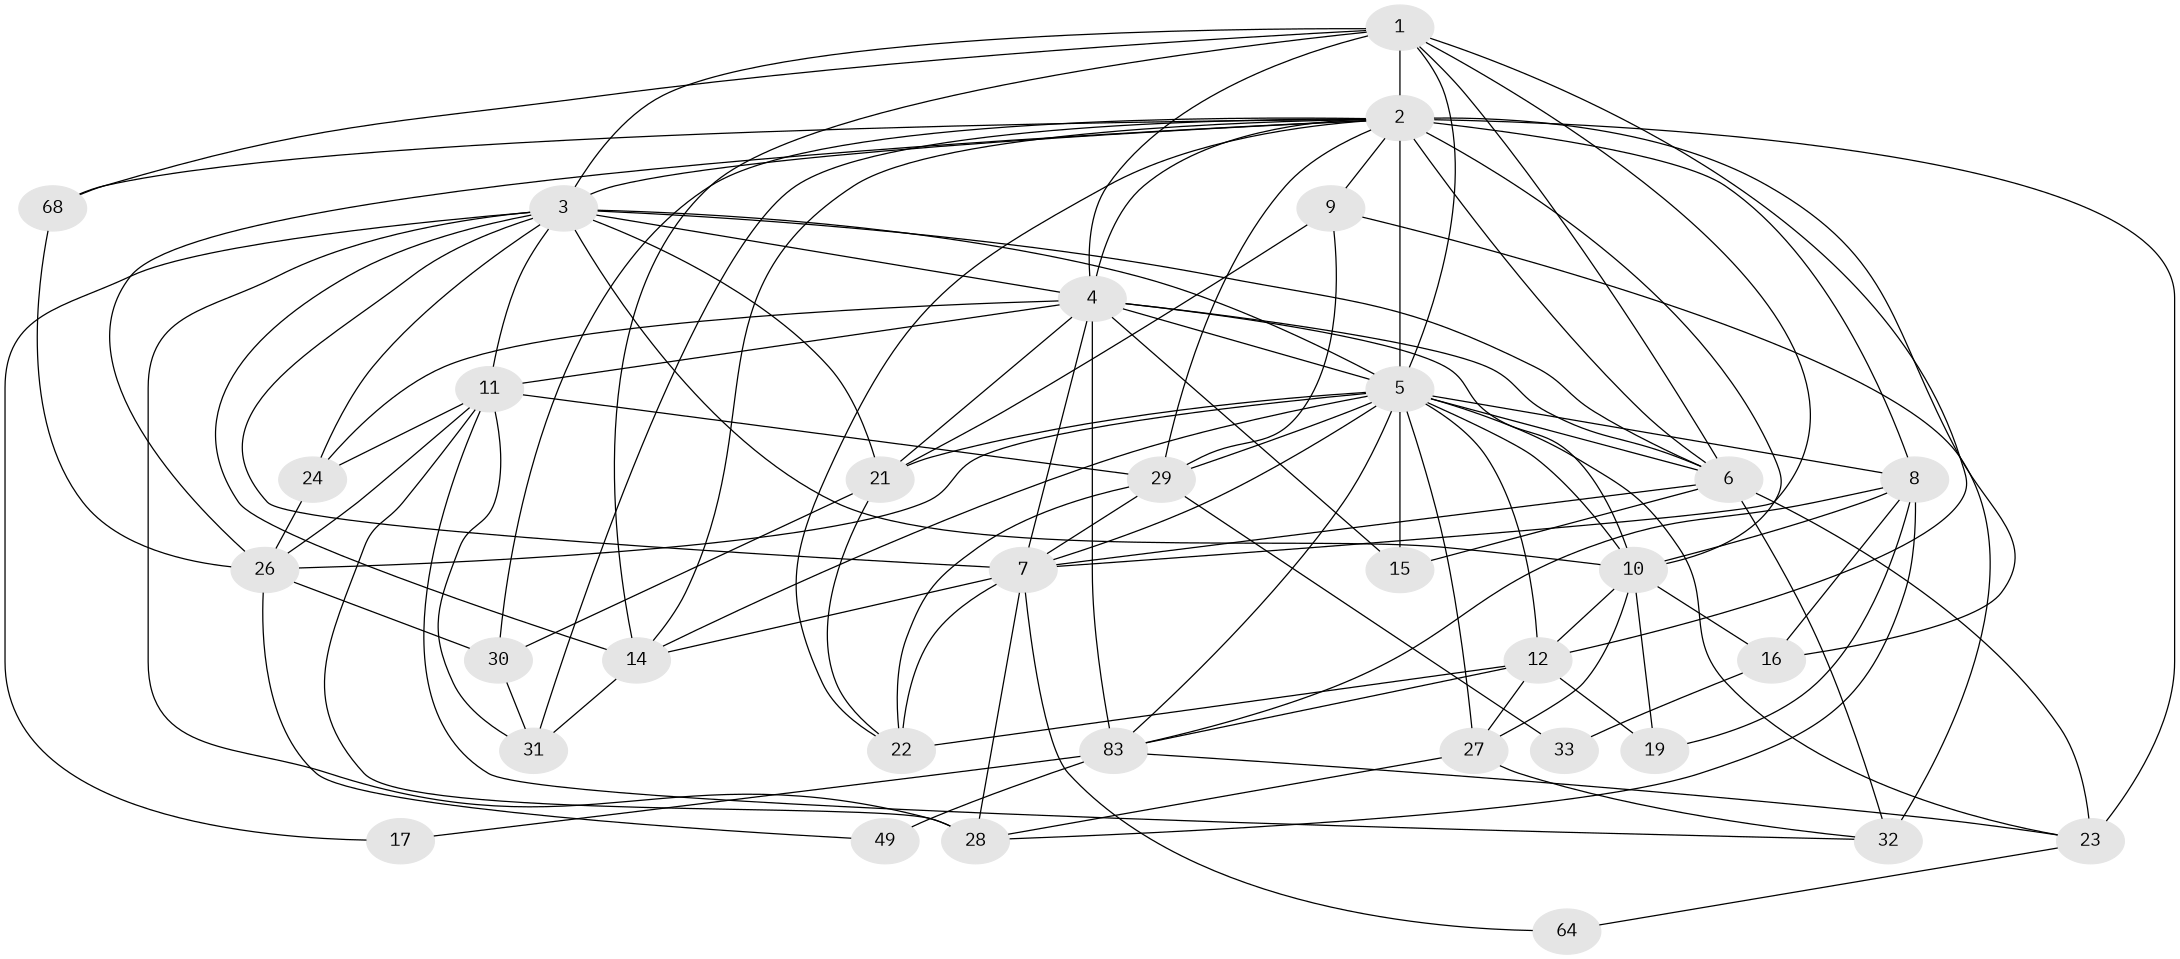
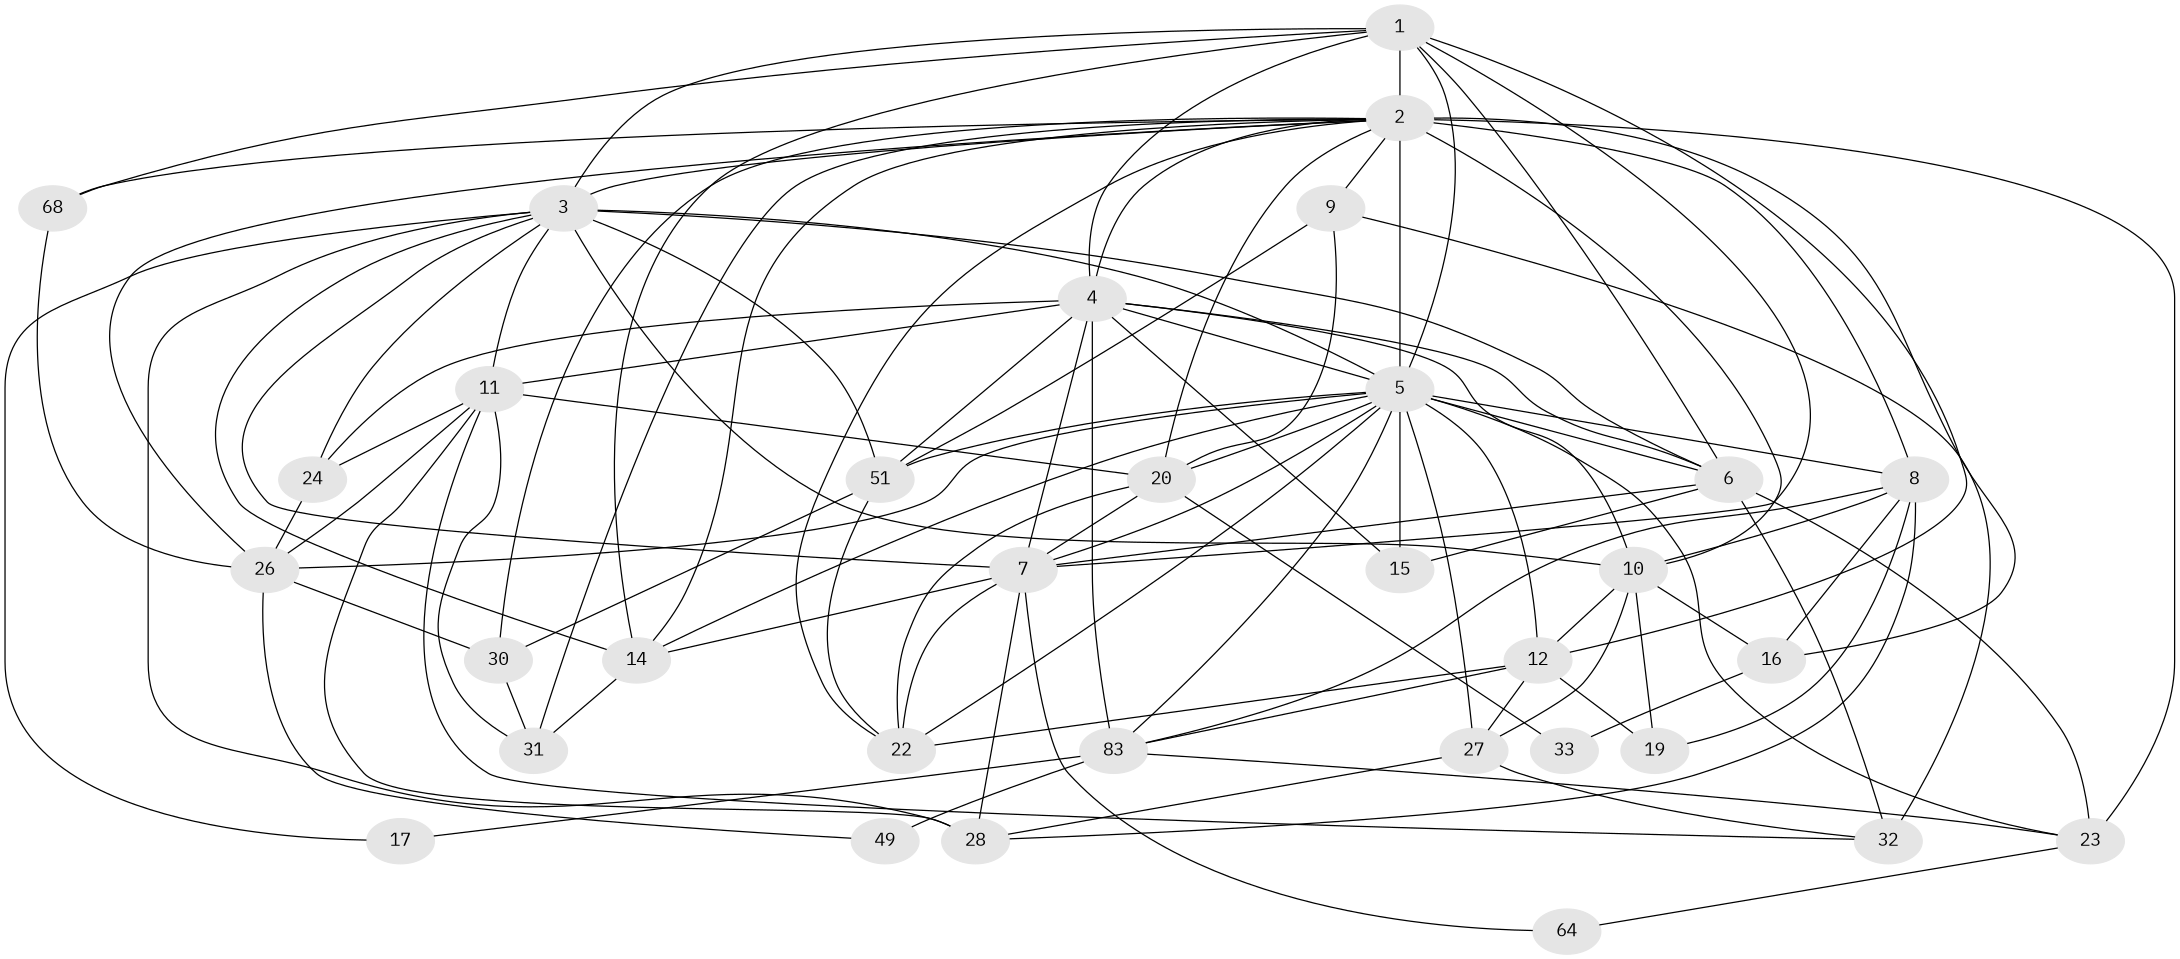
edge "3" -- "4": removed
edge "2" -- "6": removed
edge "5" -- "10": now "5" -- "22"
node "21": label "21" -> "51"
node "29": label "29" -> "20"
